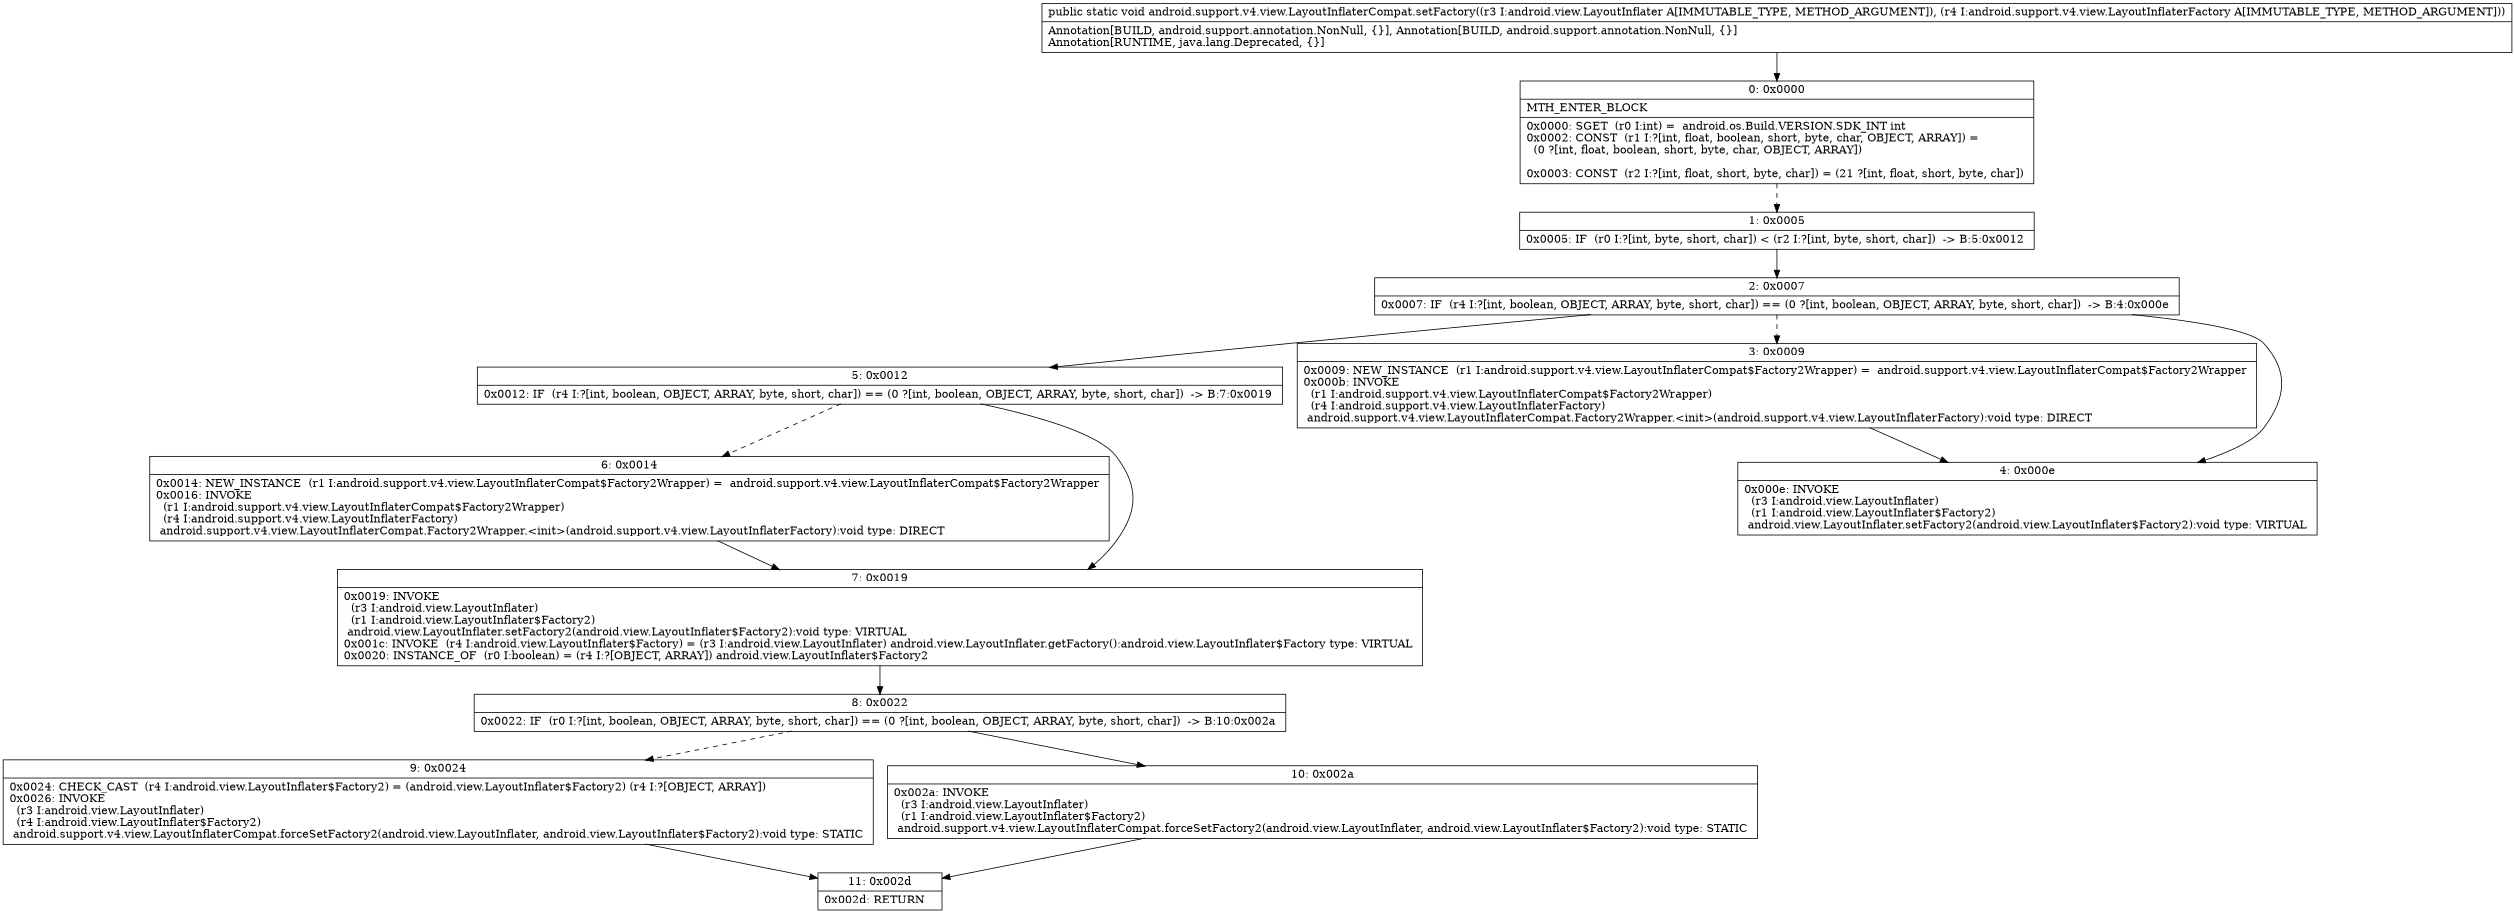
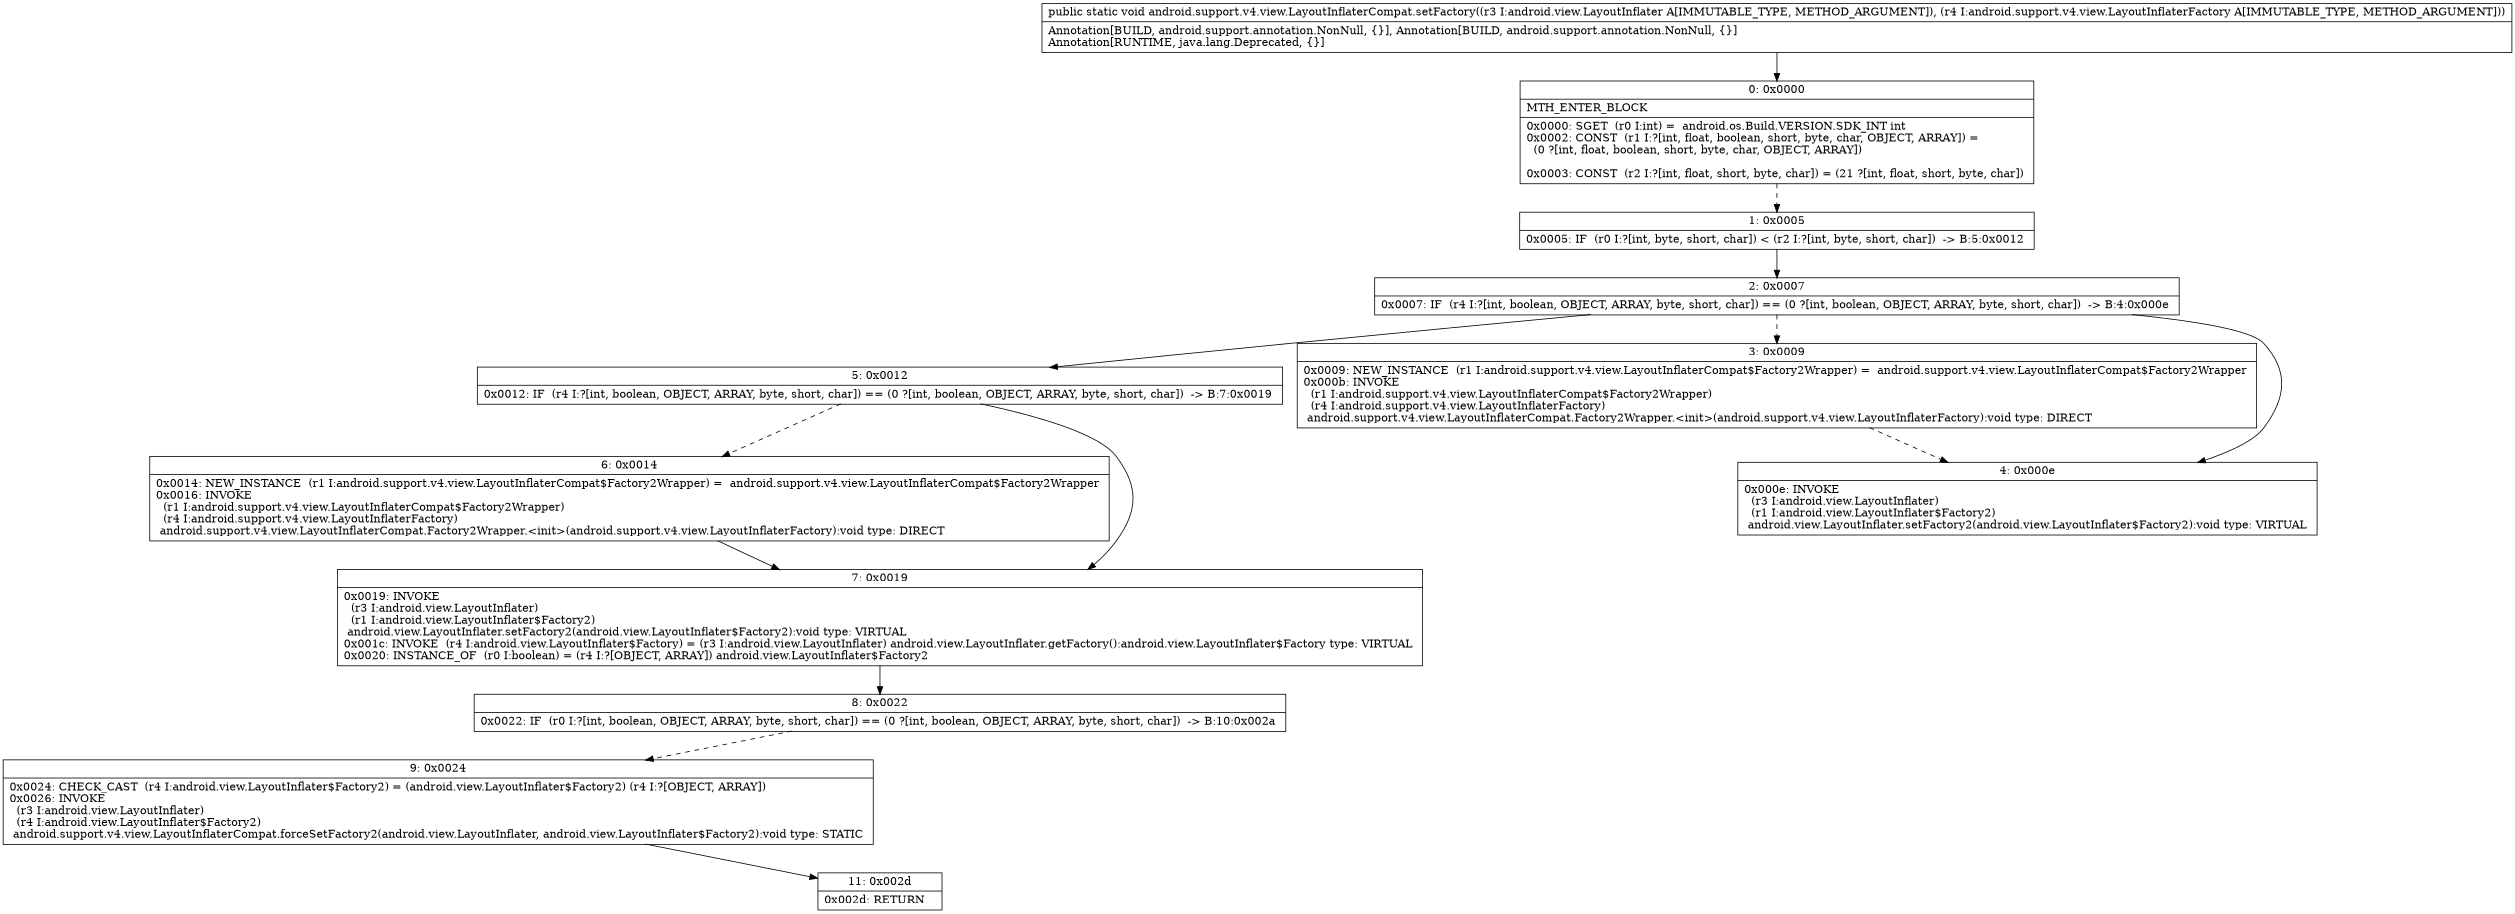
edge "3: 0x0009" -> "4: 0x000e": style solid -> dashed
node "10: 0x002a": removed
